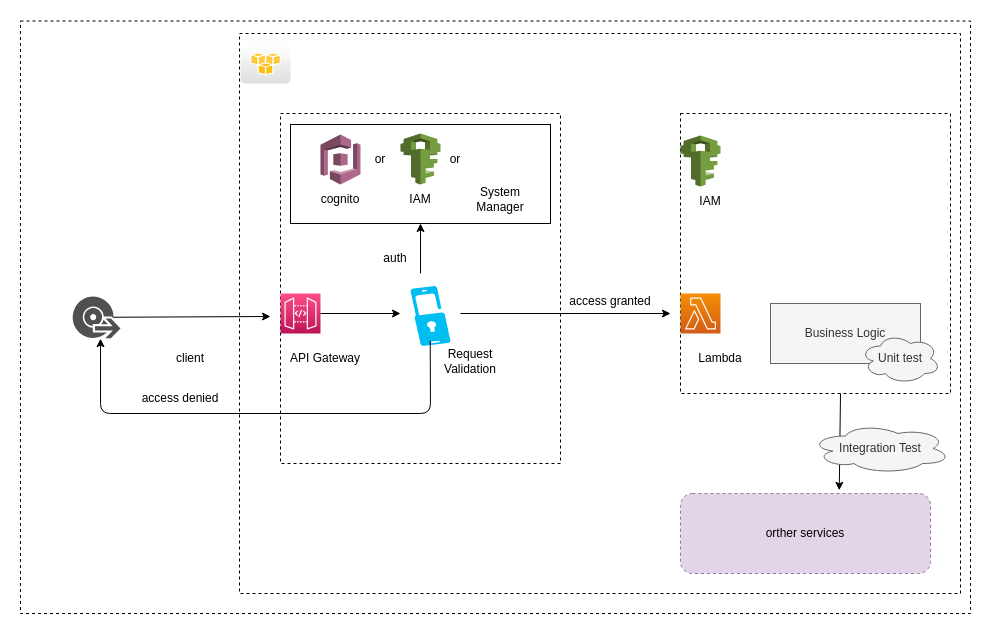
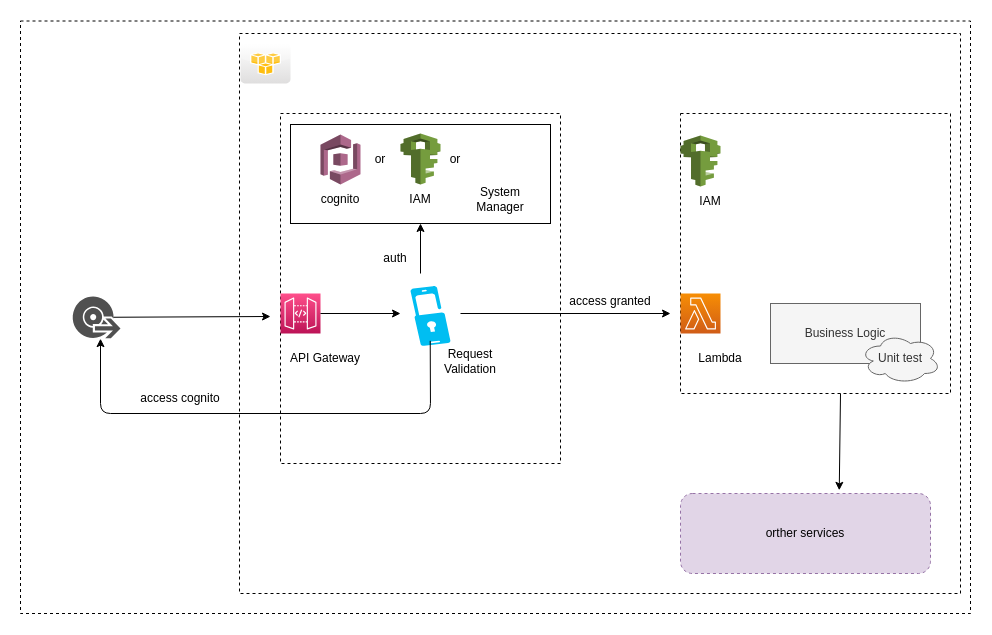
node "client": removed
node "access denied": label "access denied" -> "access cognito"
node "Integration Test": removed
